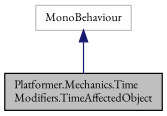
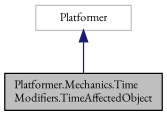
node "MonoBehaviour": label "MonoBehaviour" -> "Platformer"
